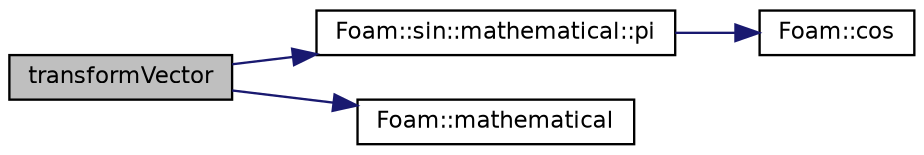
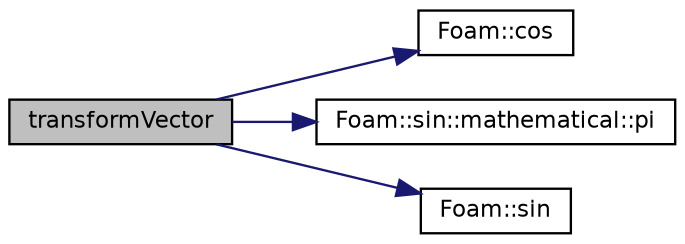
edge "Foam::sin::mathematical::pi" -> "Foam::cos": now "transformVector" -> "Foam::cos"
node "Foam::mathematical": label "Foam::mathematical" -> "Foam::sin"
